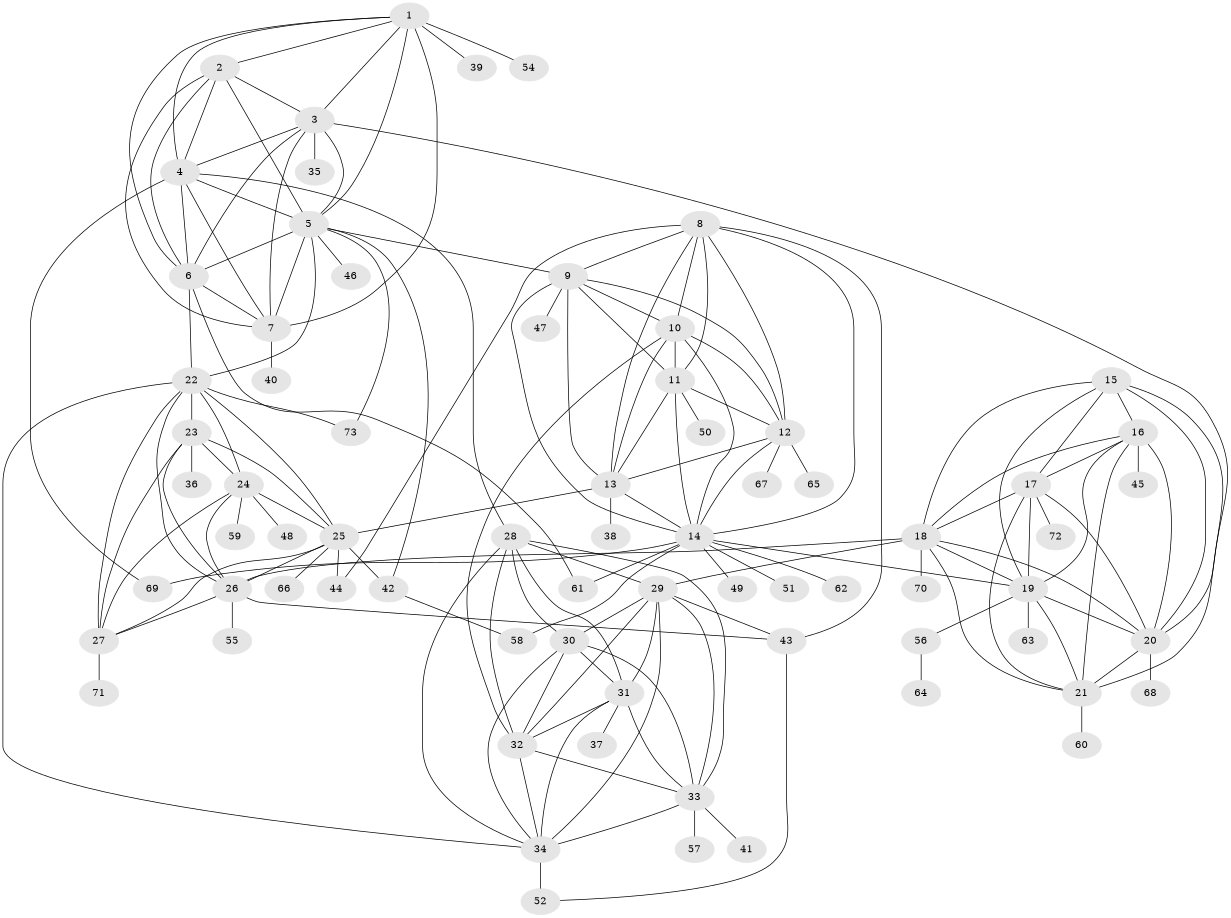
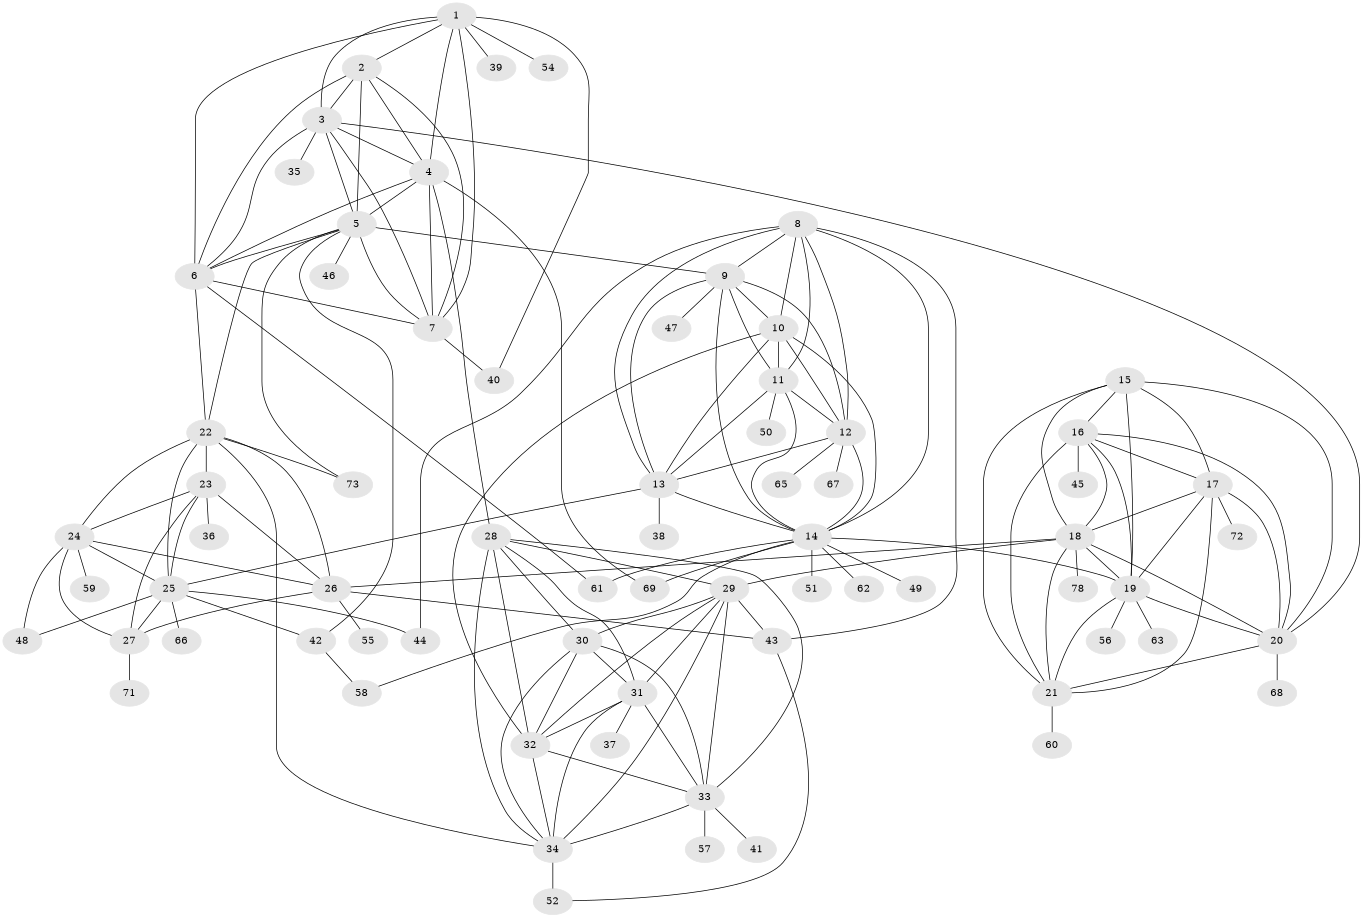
edge "1" -- "5": now "1" -- "40"
edge "22" -- "27": removed
edge "25" -- "26": now "25" -- "48"
node "70": label "70" -> "78"
node "64": removed
